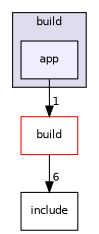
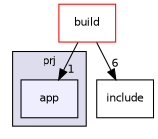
cluster "build": label "build" -> "prj"
edge "app" -> "build": reversed
